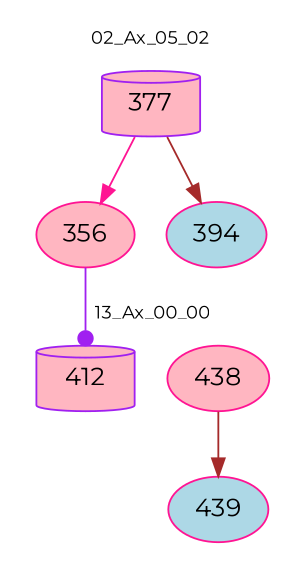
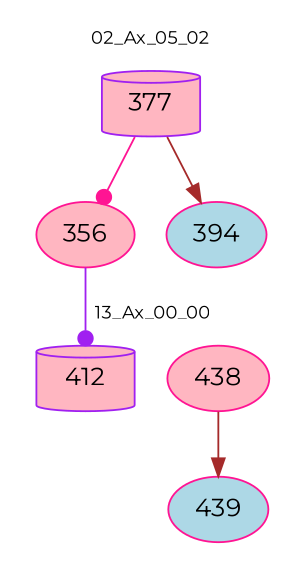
edge "377" -> "356": arrowhead normal -> dot
